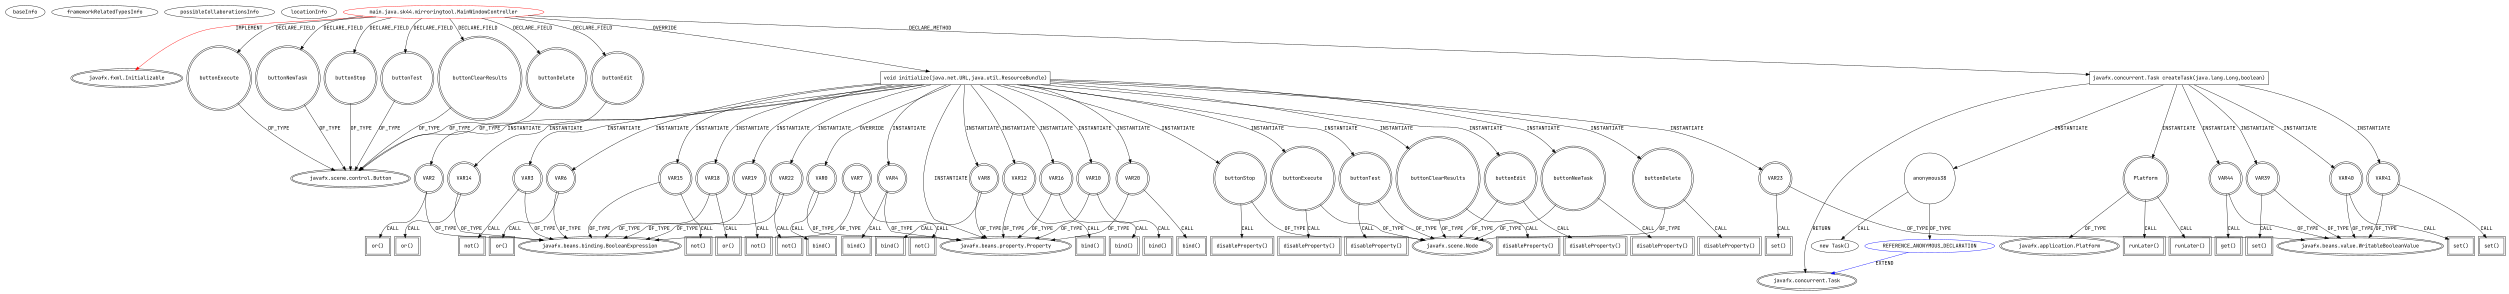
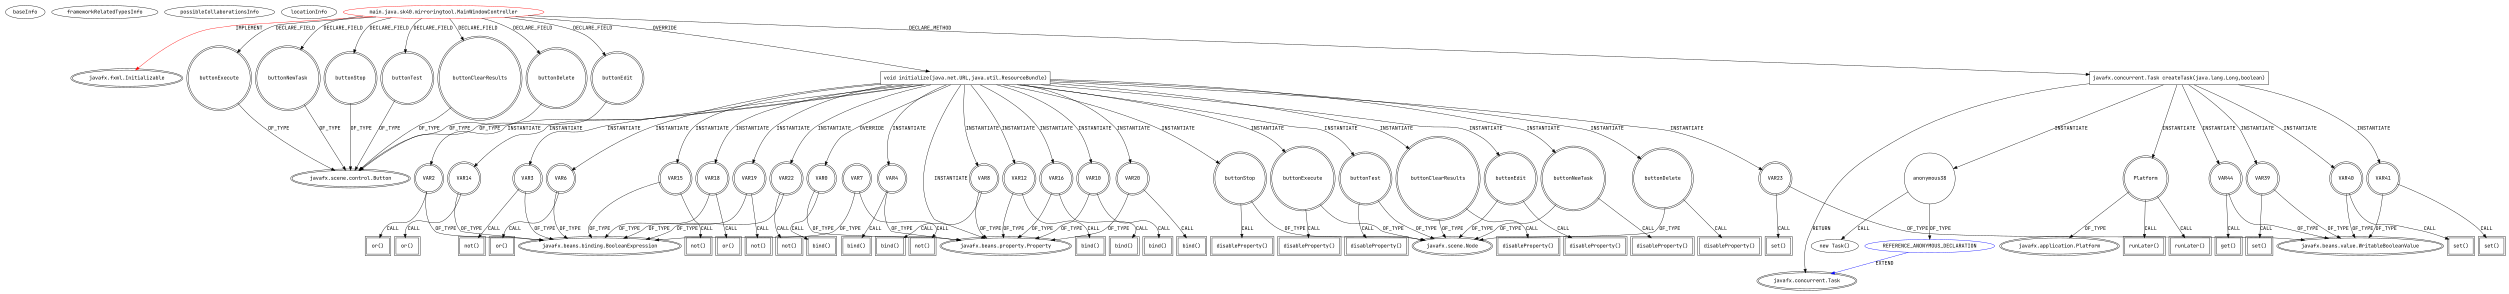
node "main.java.sk44.mirroringtool.MainWindowController": label "main.java.sk44.mirroringtool.MainWindowController" -> "main.java.sk40.mirroringtool.MainWindowController"
